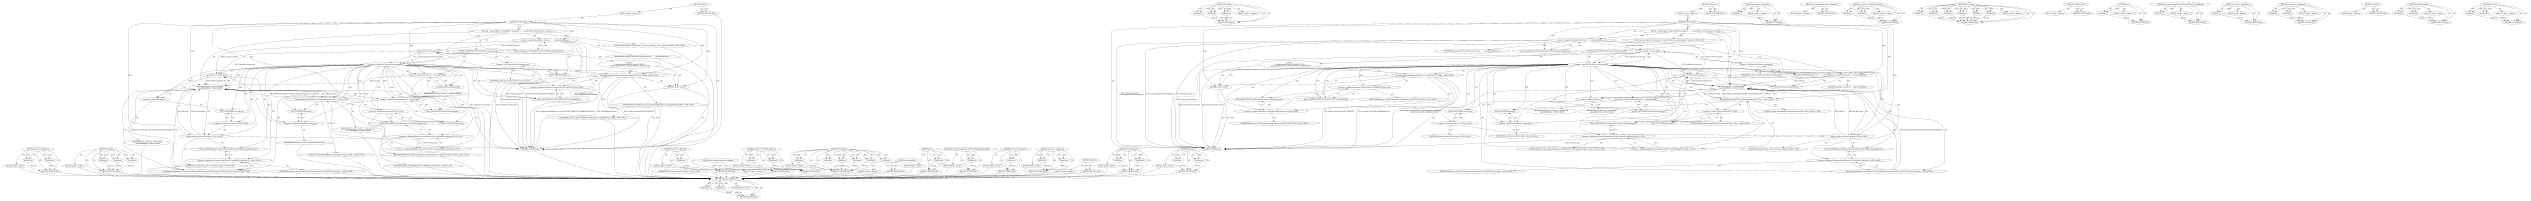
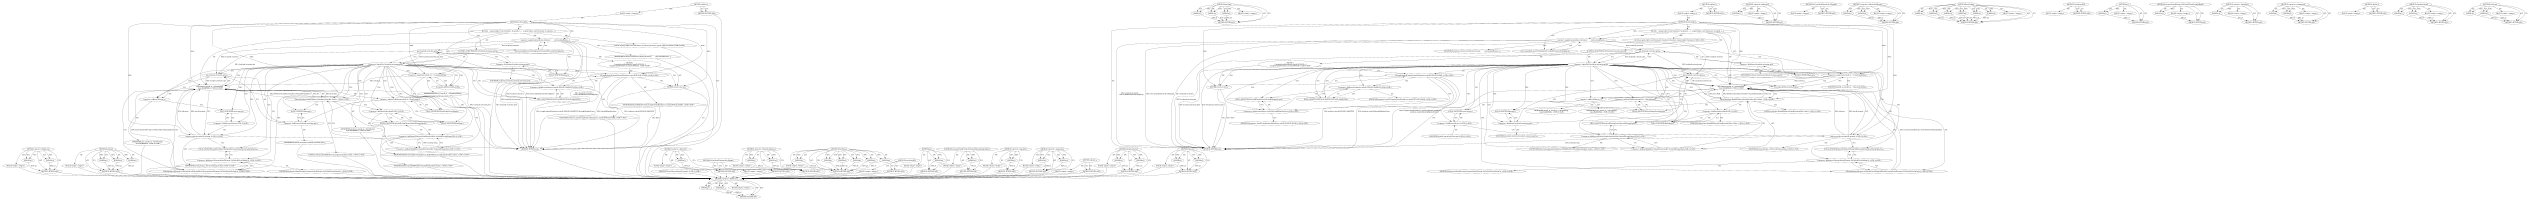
edge "<(<operator>.fieldAccess,std::move)<SUB>13</SUB>>" -> "<(IDENTIFIER,std,std::move(install_prompt_))<SUB>13</SUB>>": reversed
